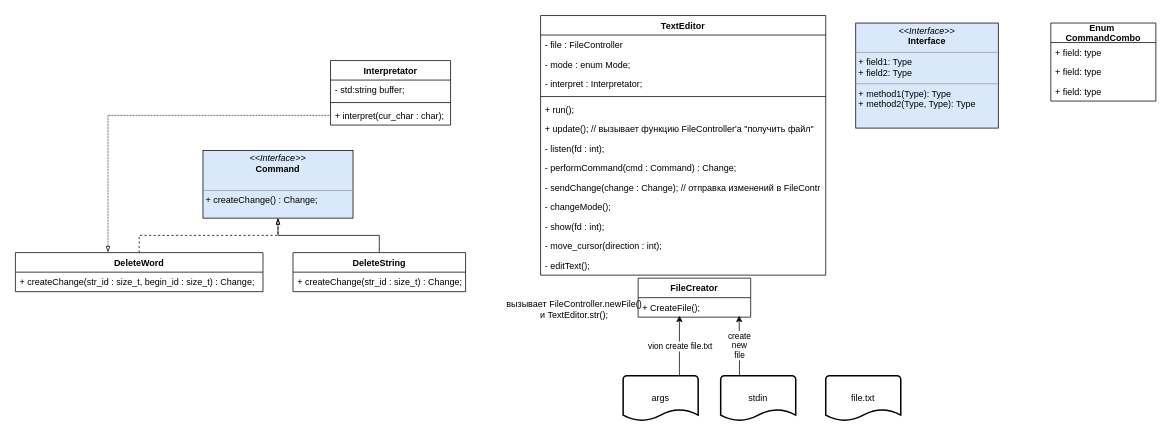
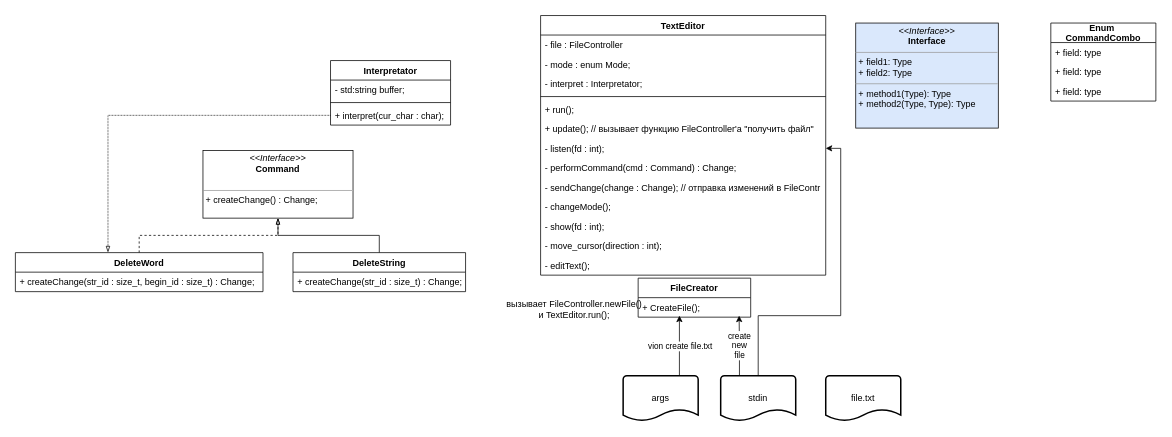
node "<<Interface>> Command + createChange() : Change;": fillcolor #dae8fc -> #ffffff
edge "stdin" -> "- listen(fd : int);": added
node "вызывает FileController.newFile() и TextEditor.str();": label "вызывает FileController.newFile() и TextEditor.str();" -> "вызывает FileController.newFile() и TextEditor.run();"
